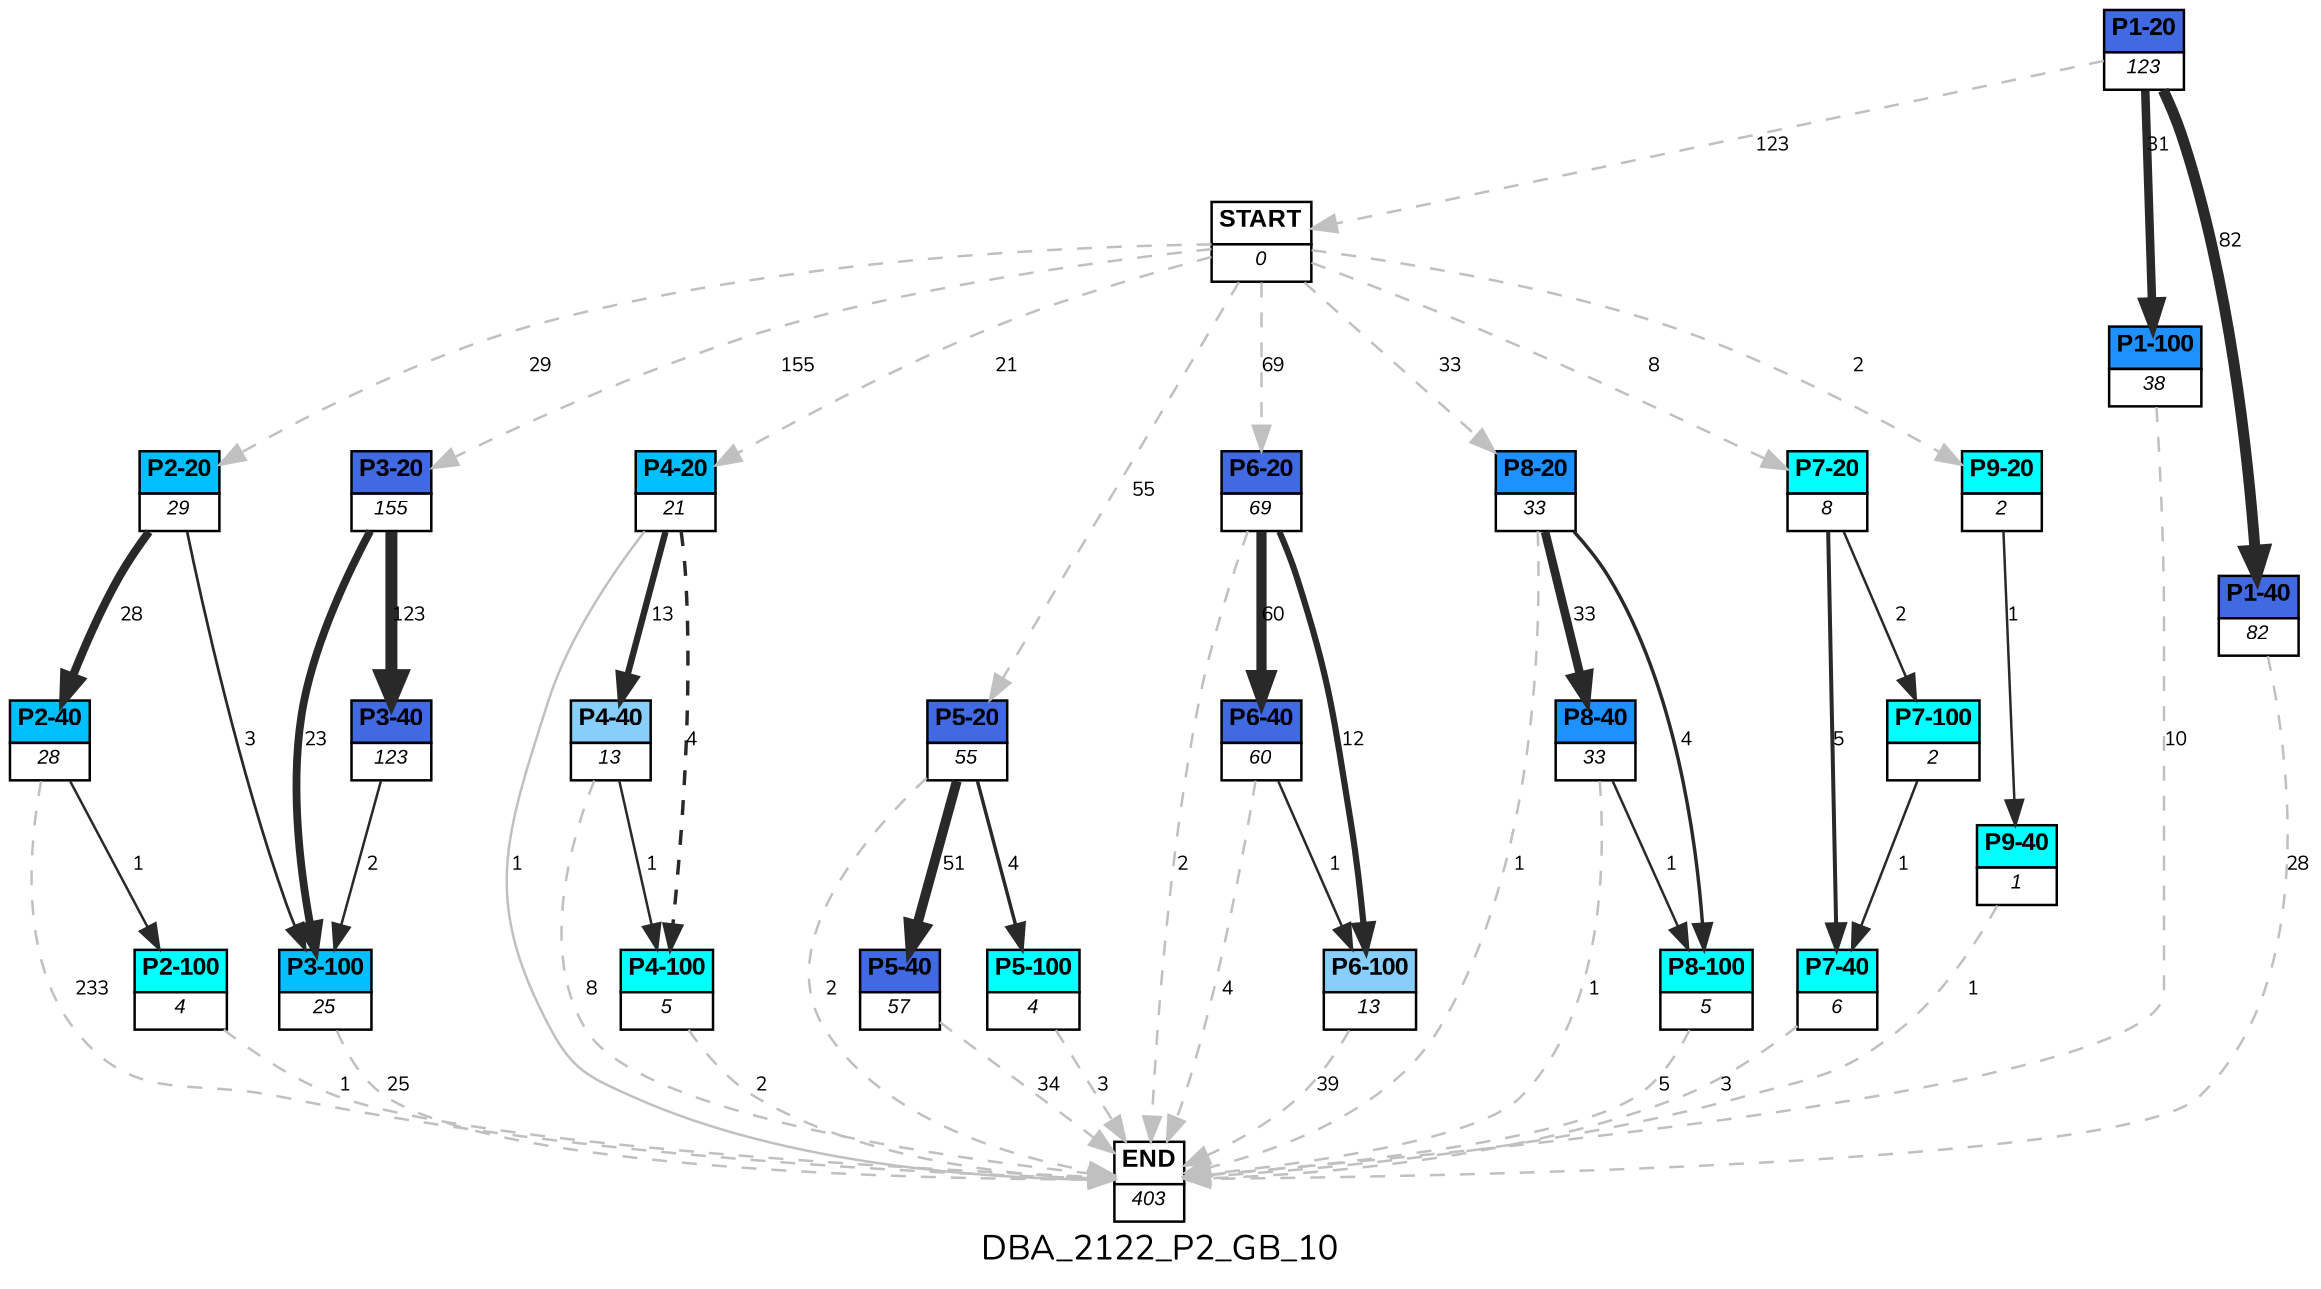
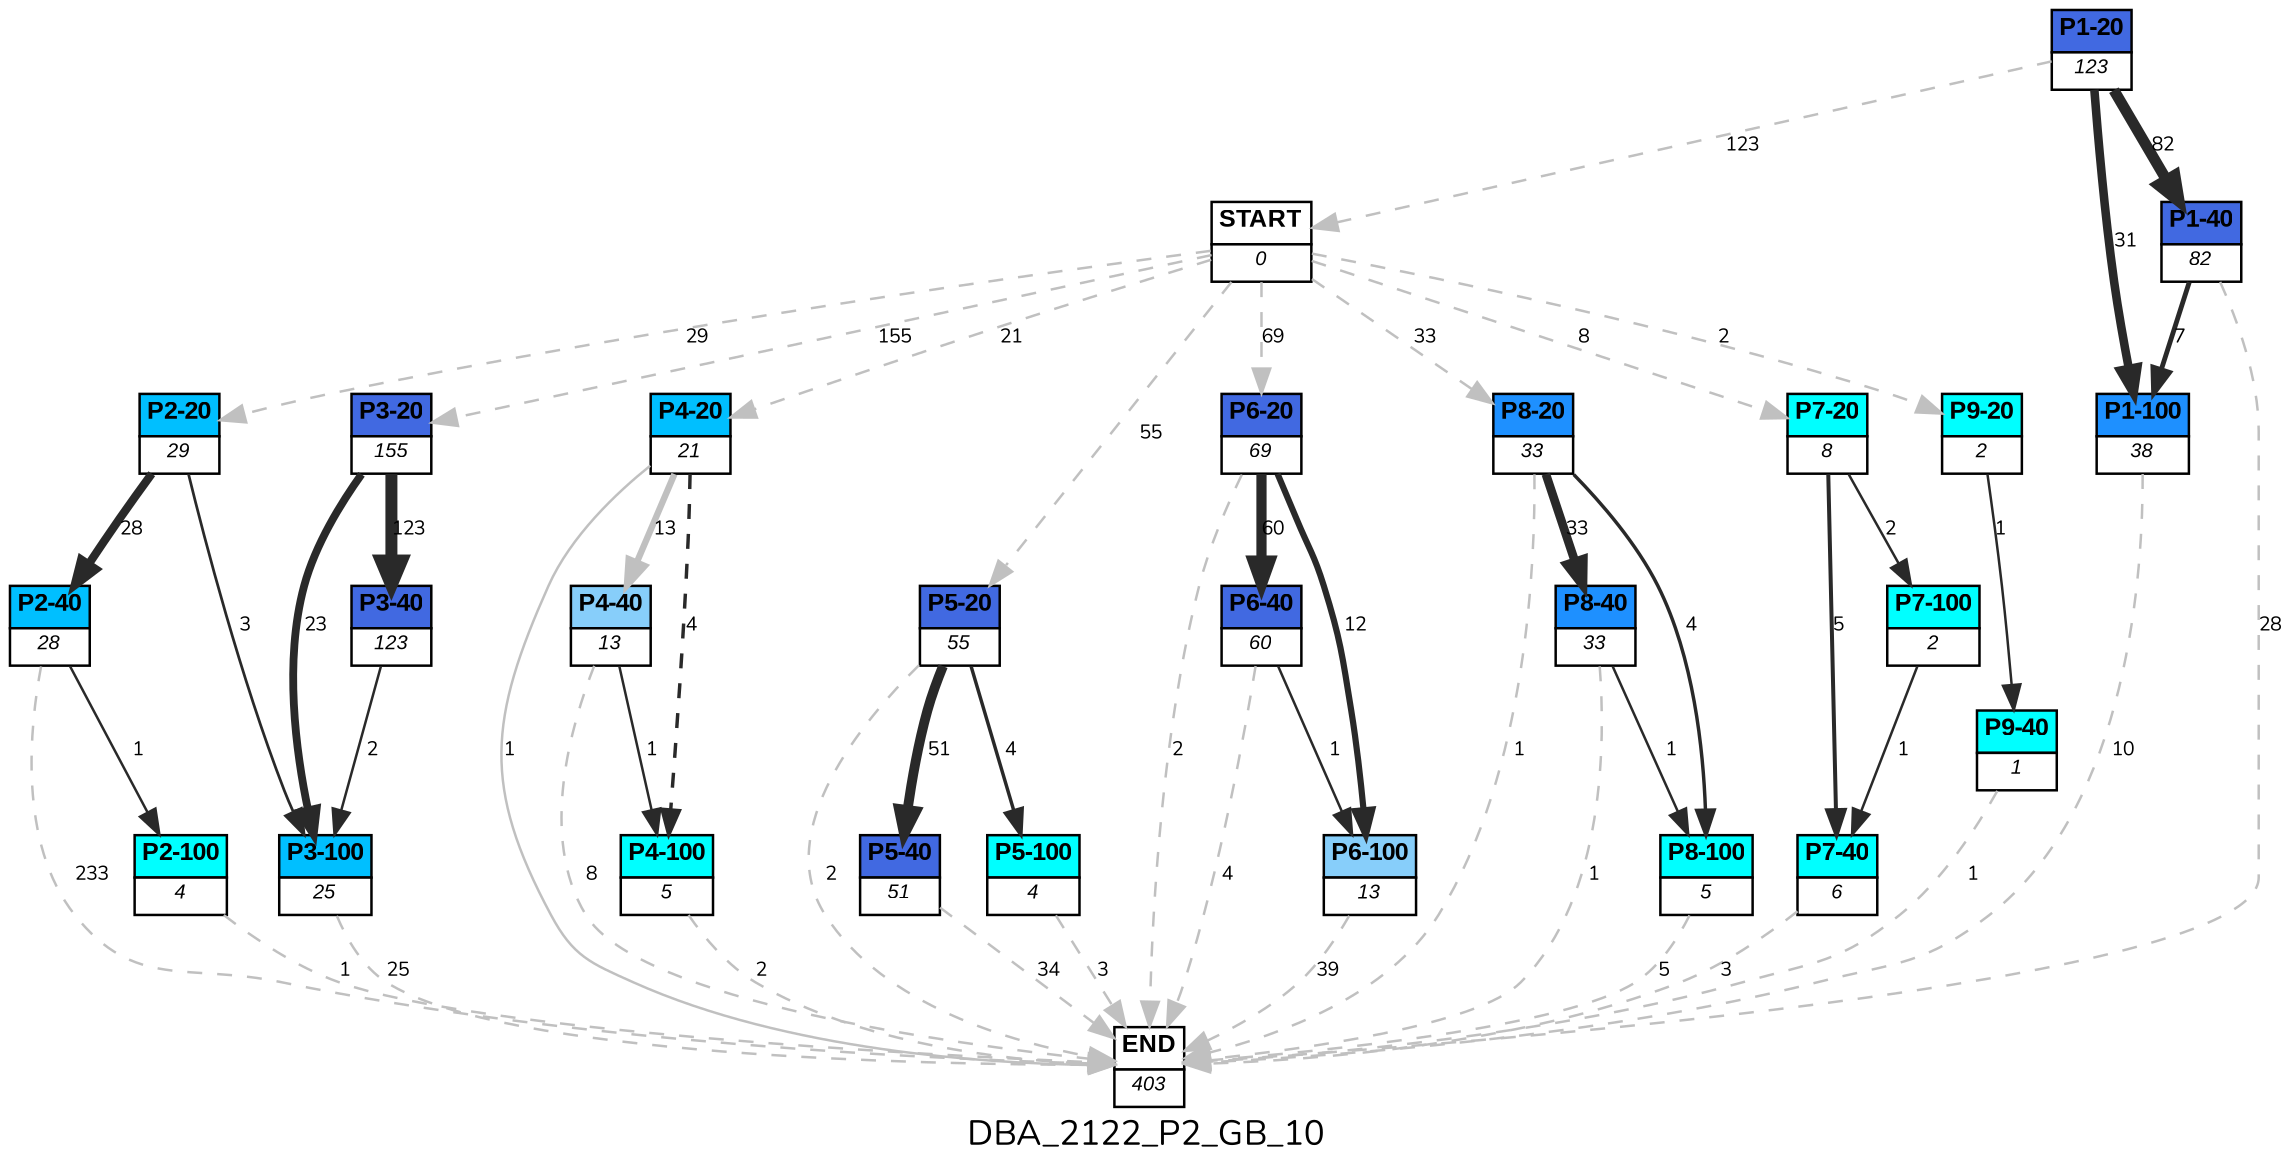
edge "P1-40" -> "P1-100": added, label "7"
edge "P4-20" -> "P4-40": color grey16 -> grey
node "P5-40": text "57" -> "51"
